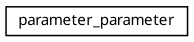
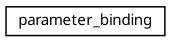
node "parameter_parameter": label "parameter_parameter" -> "parameter_binding"
